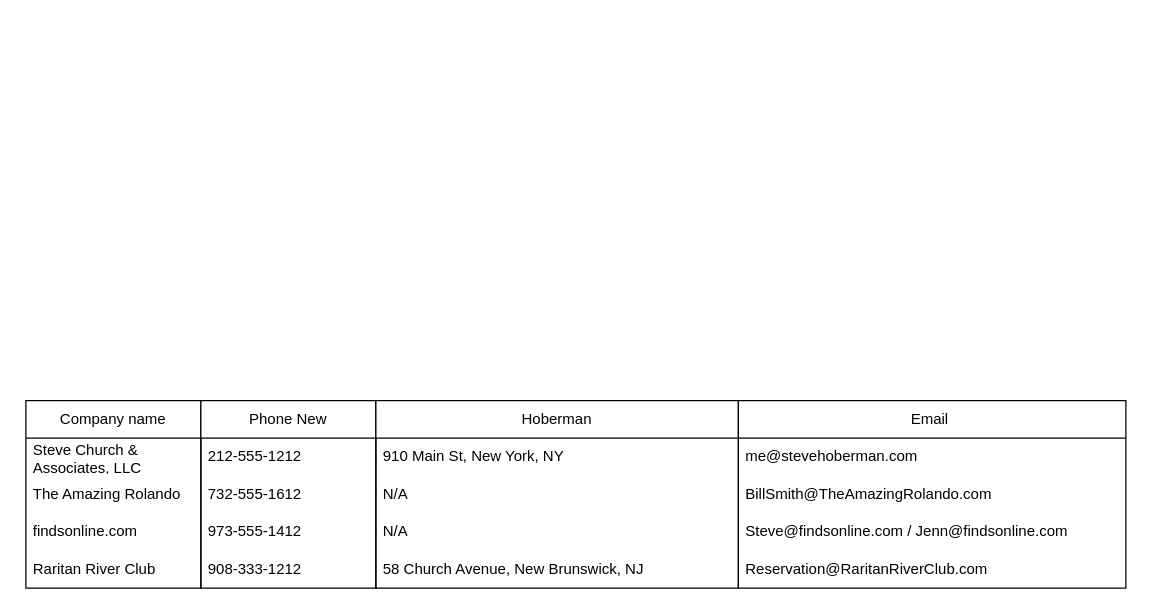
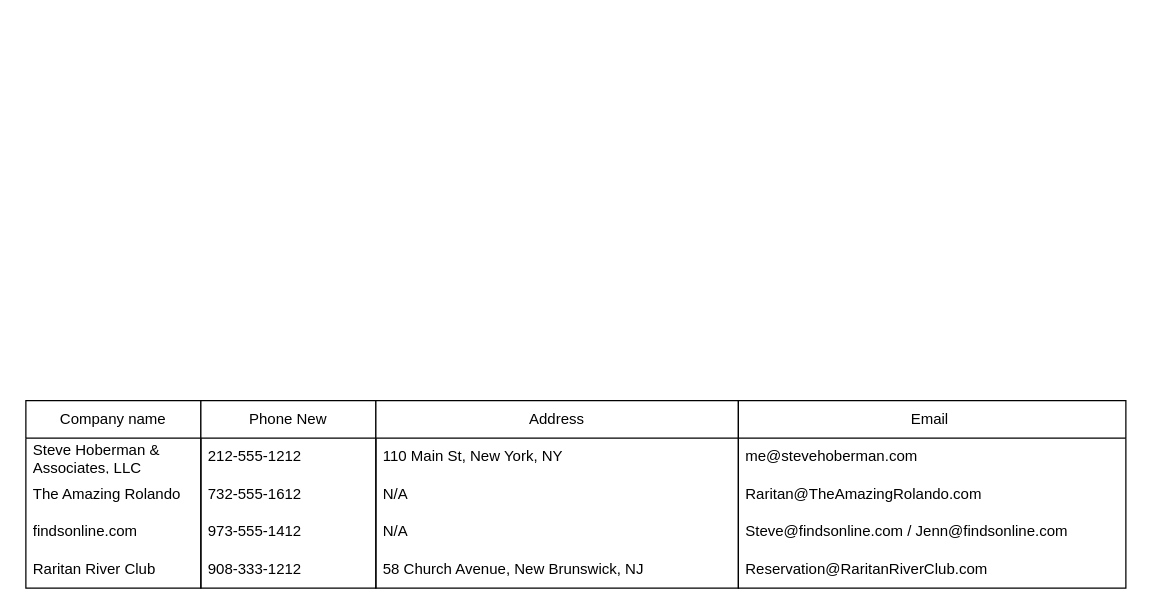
node "Hoberman": label "Hoberman" -> "Address"
node "Steve Church & Associates, LLC": label "Steve Church & Associates, LLC" -> "Steve Hoberman & Associates, LLC"
node "910 Main St, New York, NY": label "910 Main St, New York, NY" -> "110 Main St, New York, NY"
node "BillSmith@TheAmazingRolando.com": label "BillSmith@TheAmazingRolando.com" -> "Raritan@TheAmazingRolando.com"
